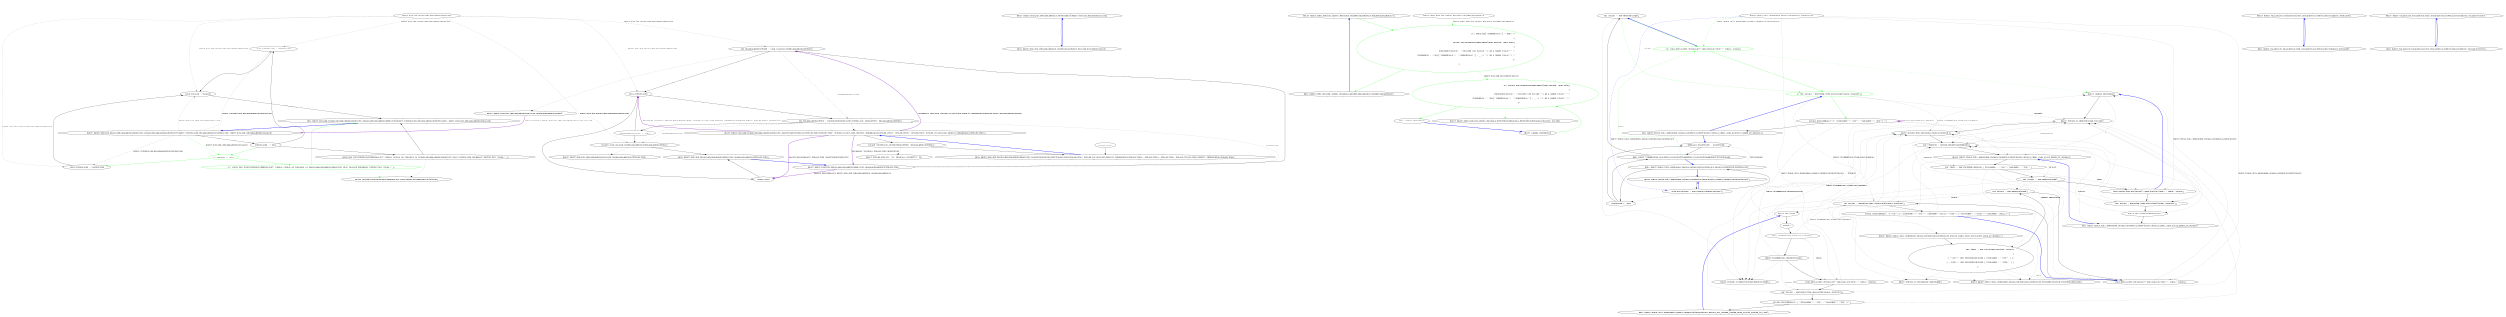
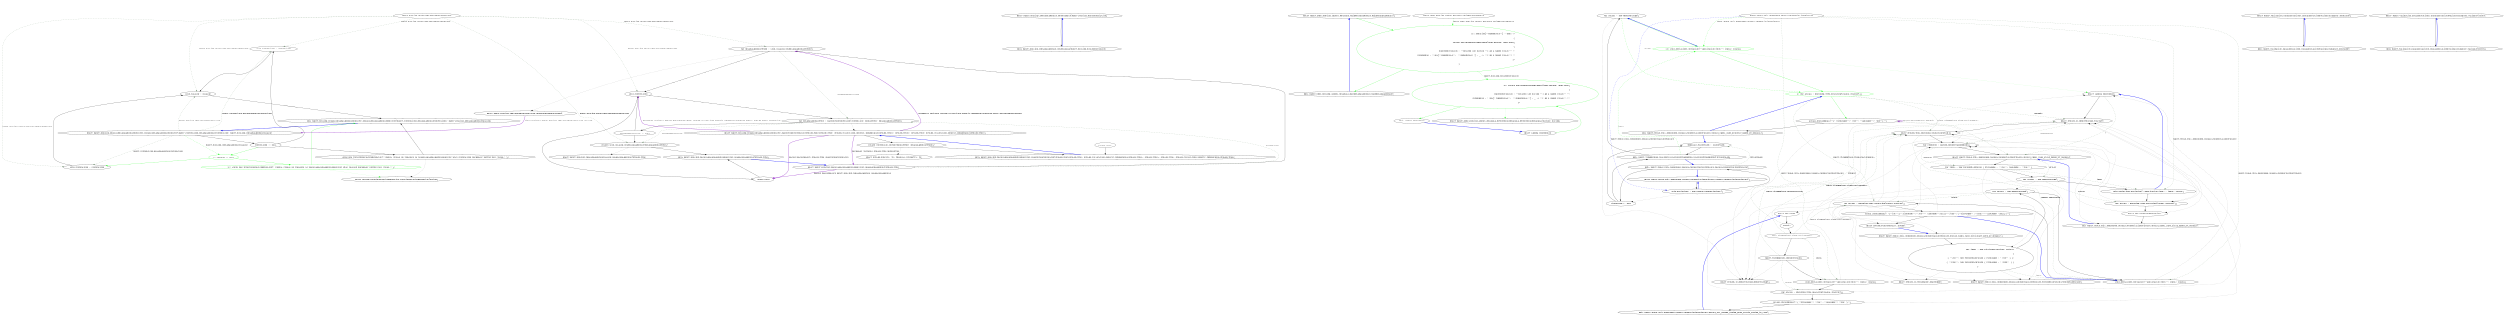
node "Entry System.Func<TResult>.Invoke()": added
